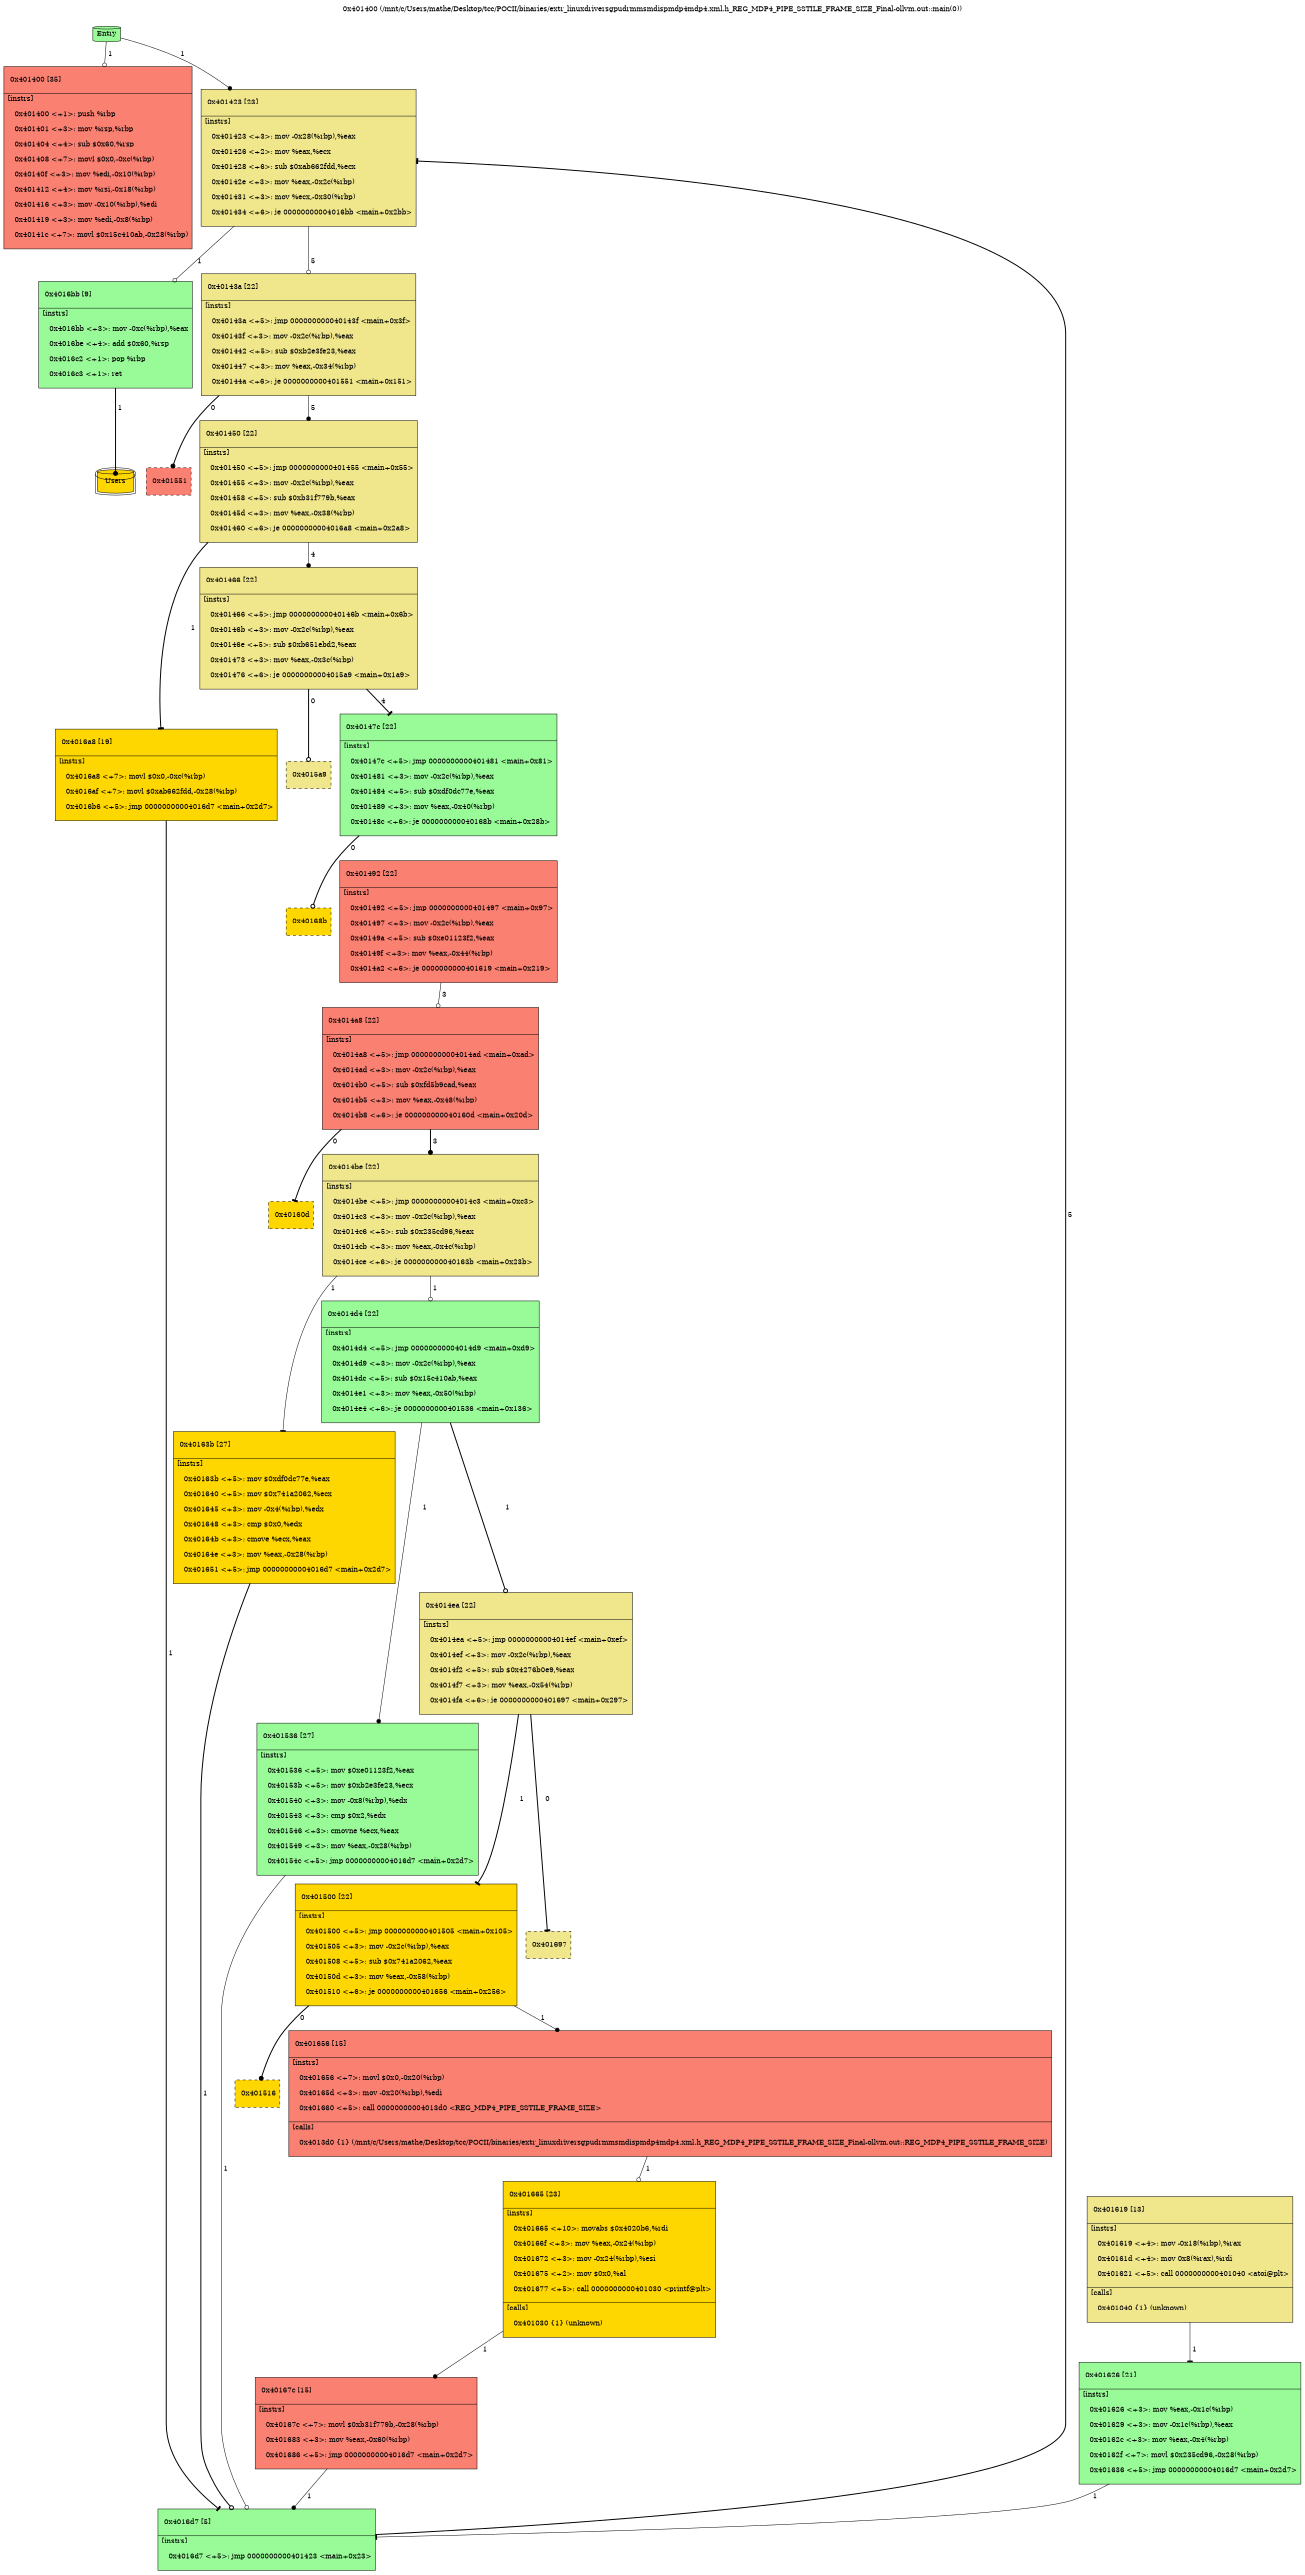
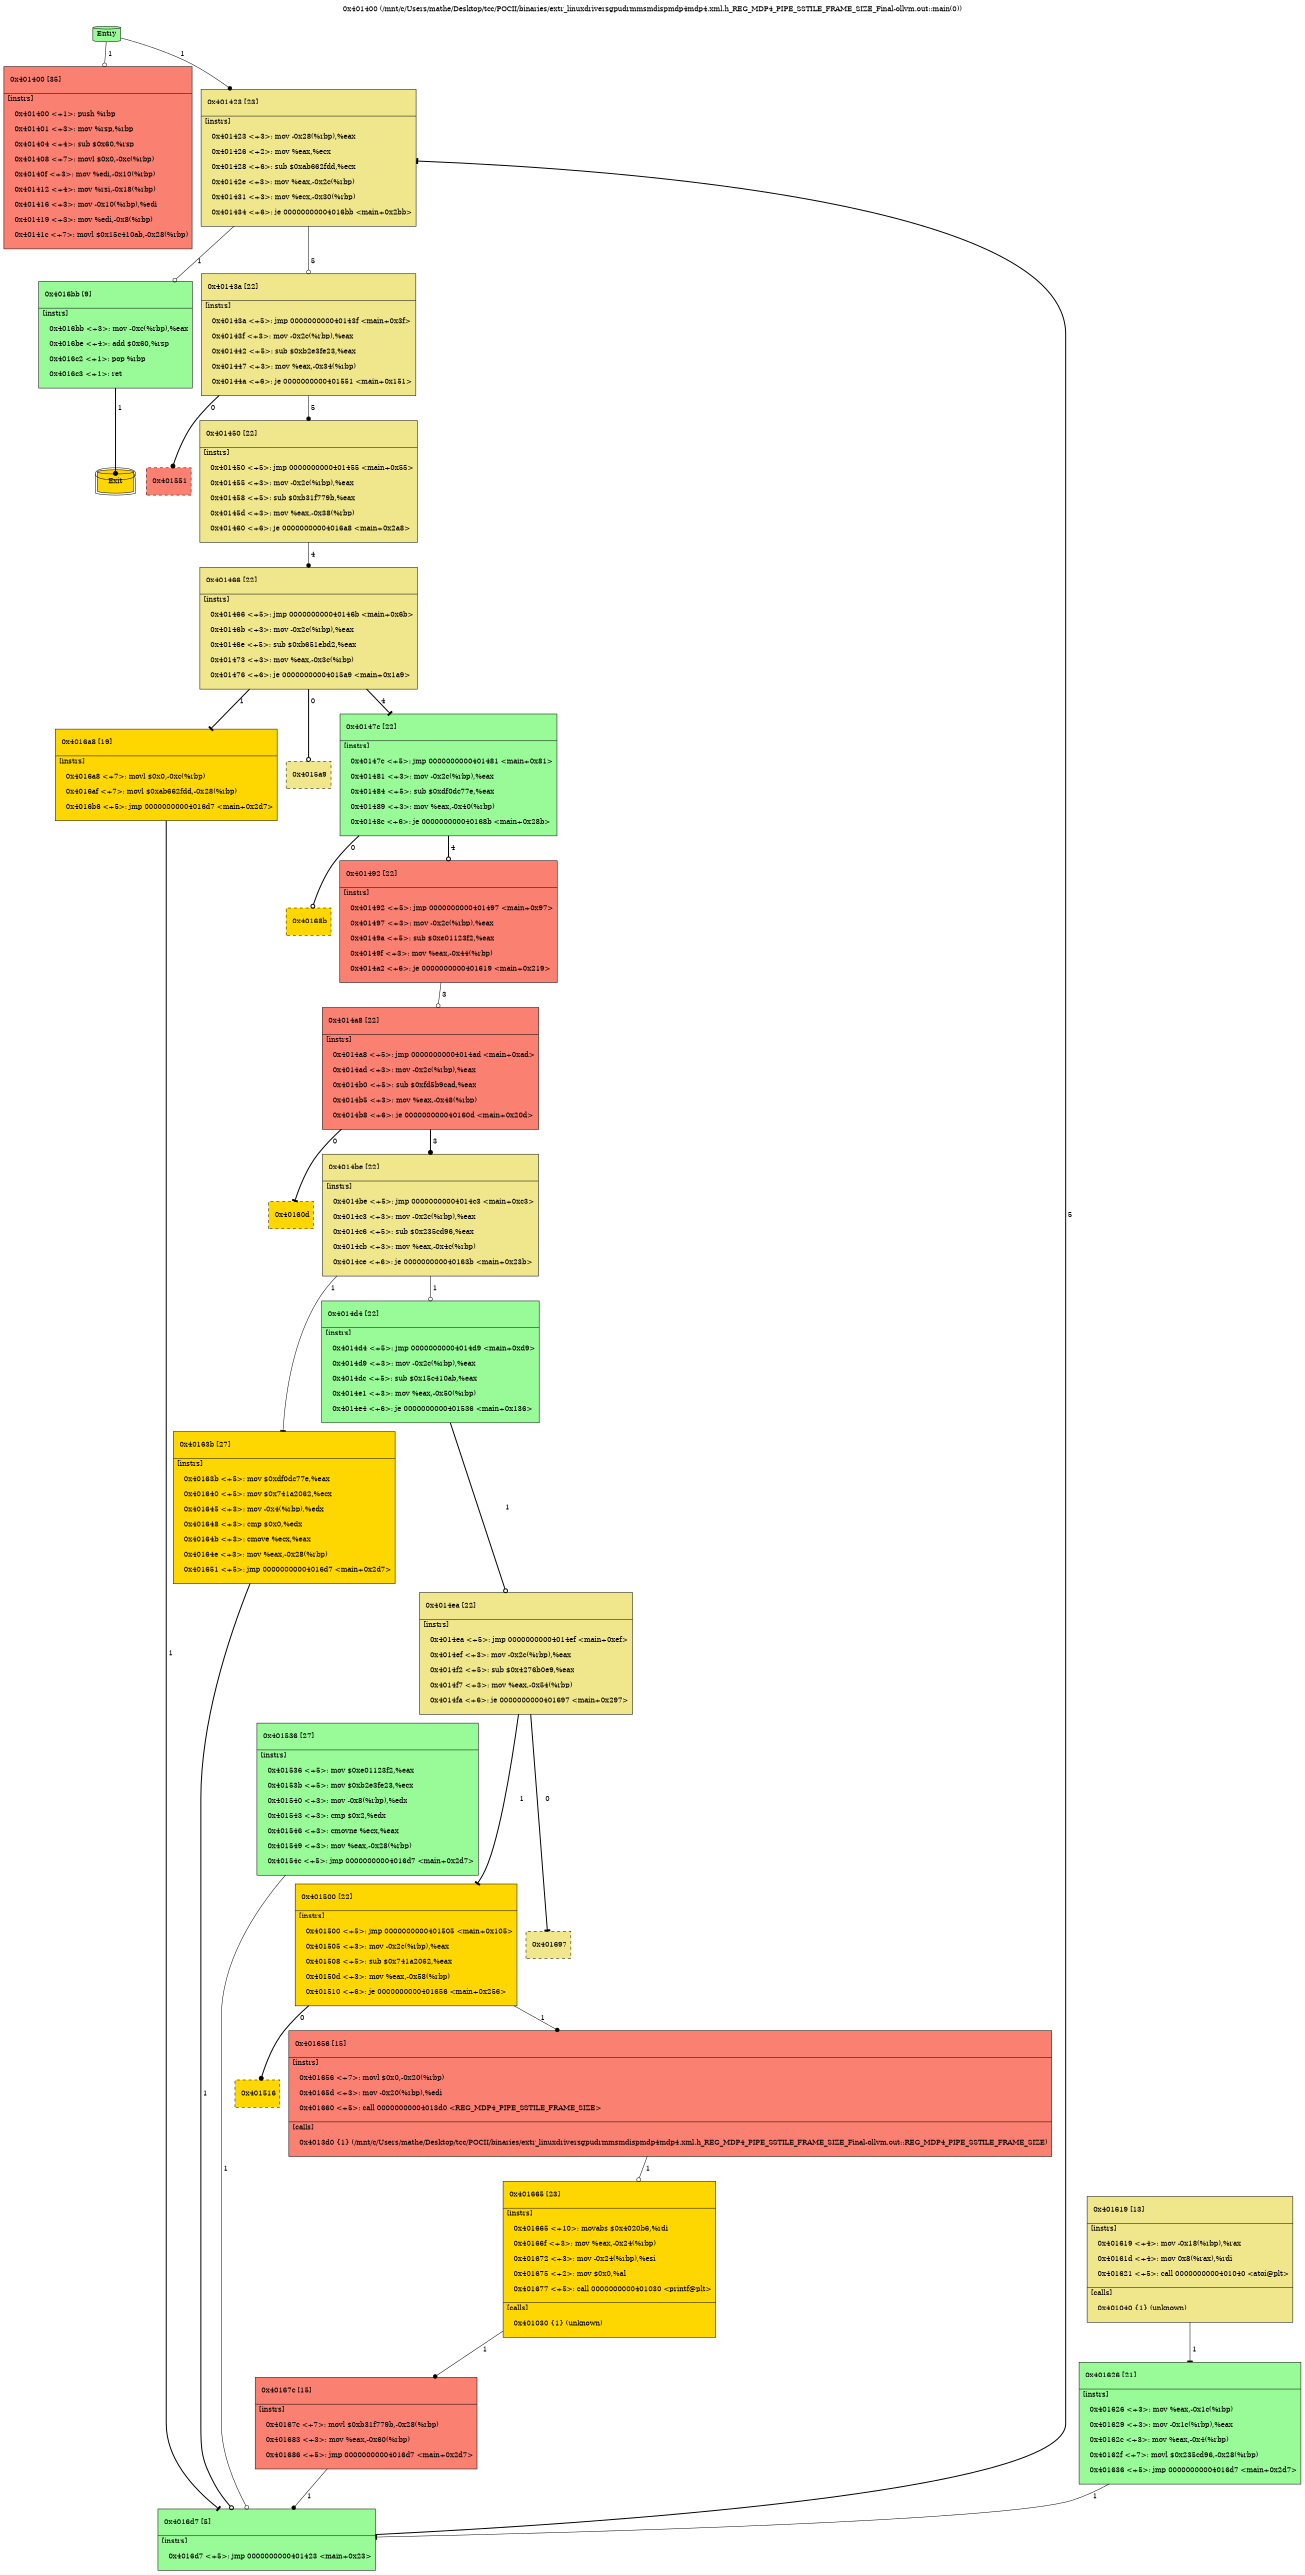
node "Users": label "Users" -> "Exit"
edge "0x401450 [22]" -> "0x4016a8 [19]": now "0x401466 [22]" -> "0x4016a8 [19]"
edge "0x40147c [22]" -> "0x401492 [22]": added, label "4"
edge "0x4014d4 [22]" -> "0x401536 [27]": removed, label "1"
